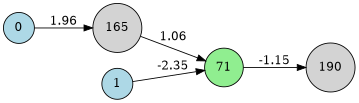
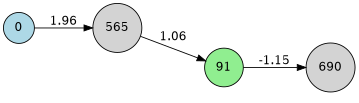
node "165": label "165" -> "565"
node "71": label "71" -> "91"
node "190": label "190" -> "690"
node "1": removed
